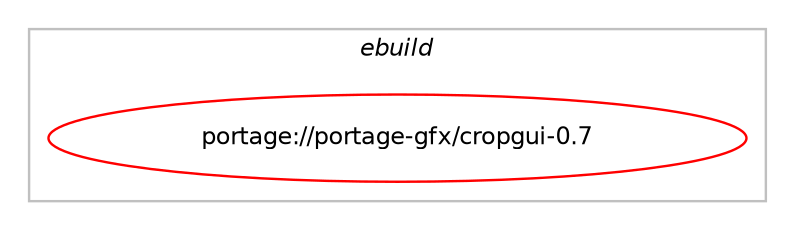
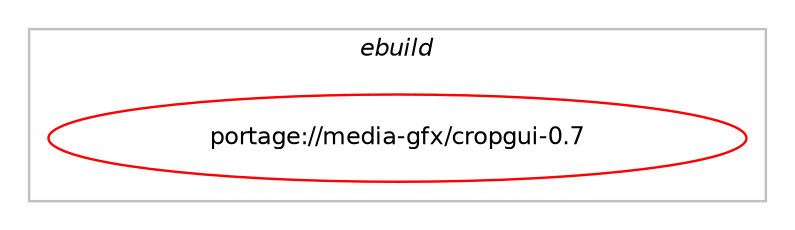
node "portage://portage-gfx/cropgui-0.7": label "portage://portage-gfx/cropgui-0.7" -> "portage://media-gfx/cropgui-0.7"
